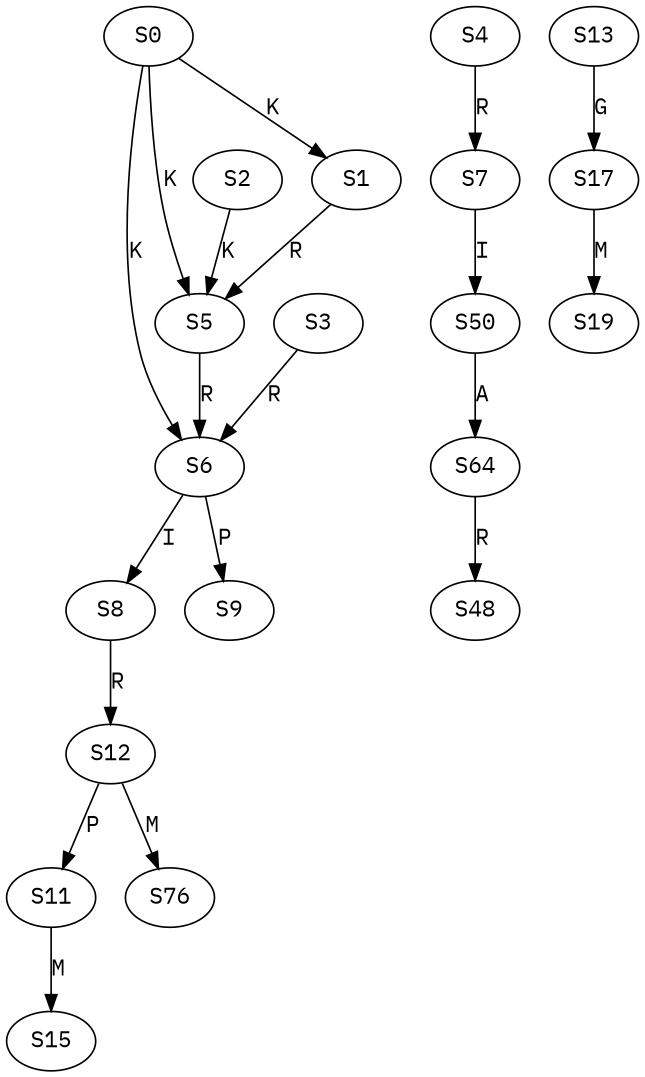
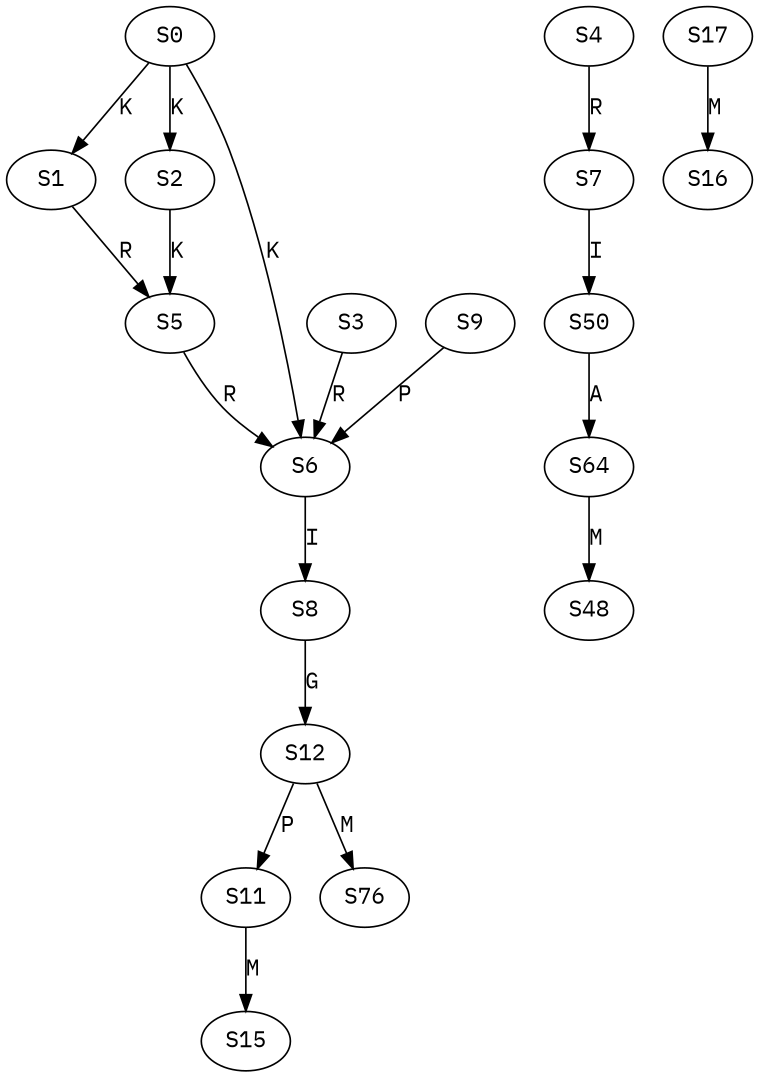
node "S13": removed
edge "S0" -> "S5": now "S0" -> "S2"
node "S19": label "S19" -> "S16"
edge "S6" -> "S9": reversed
edge "S64" -> "S48": label "R" -> "M"
edge "S8" -> "S12": label "R" -> "G"
